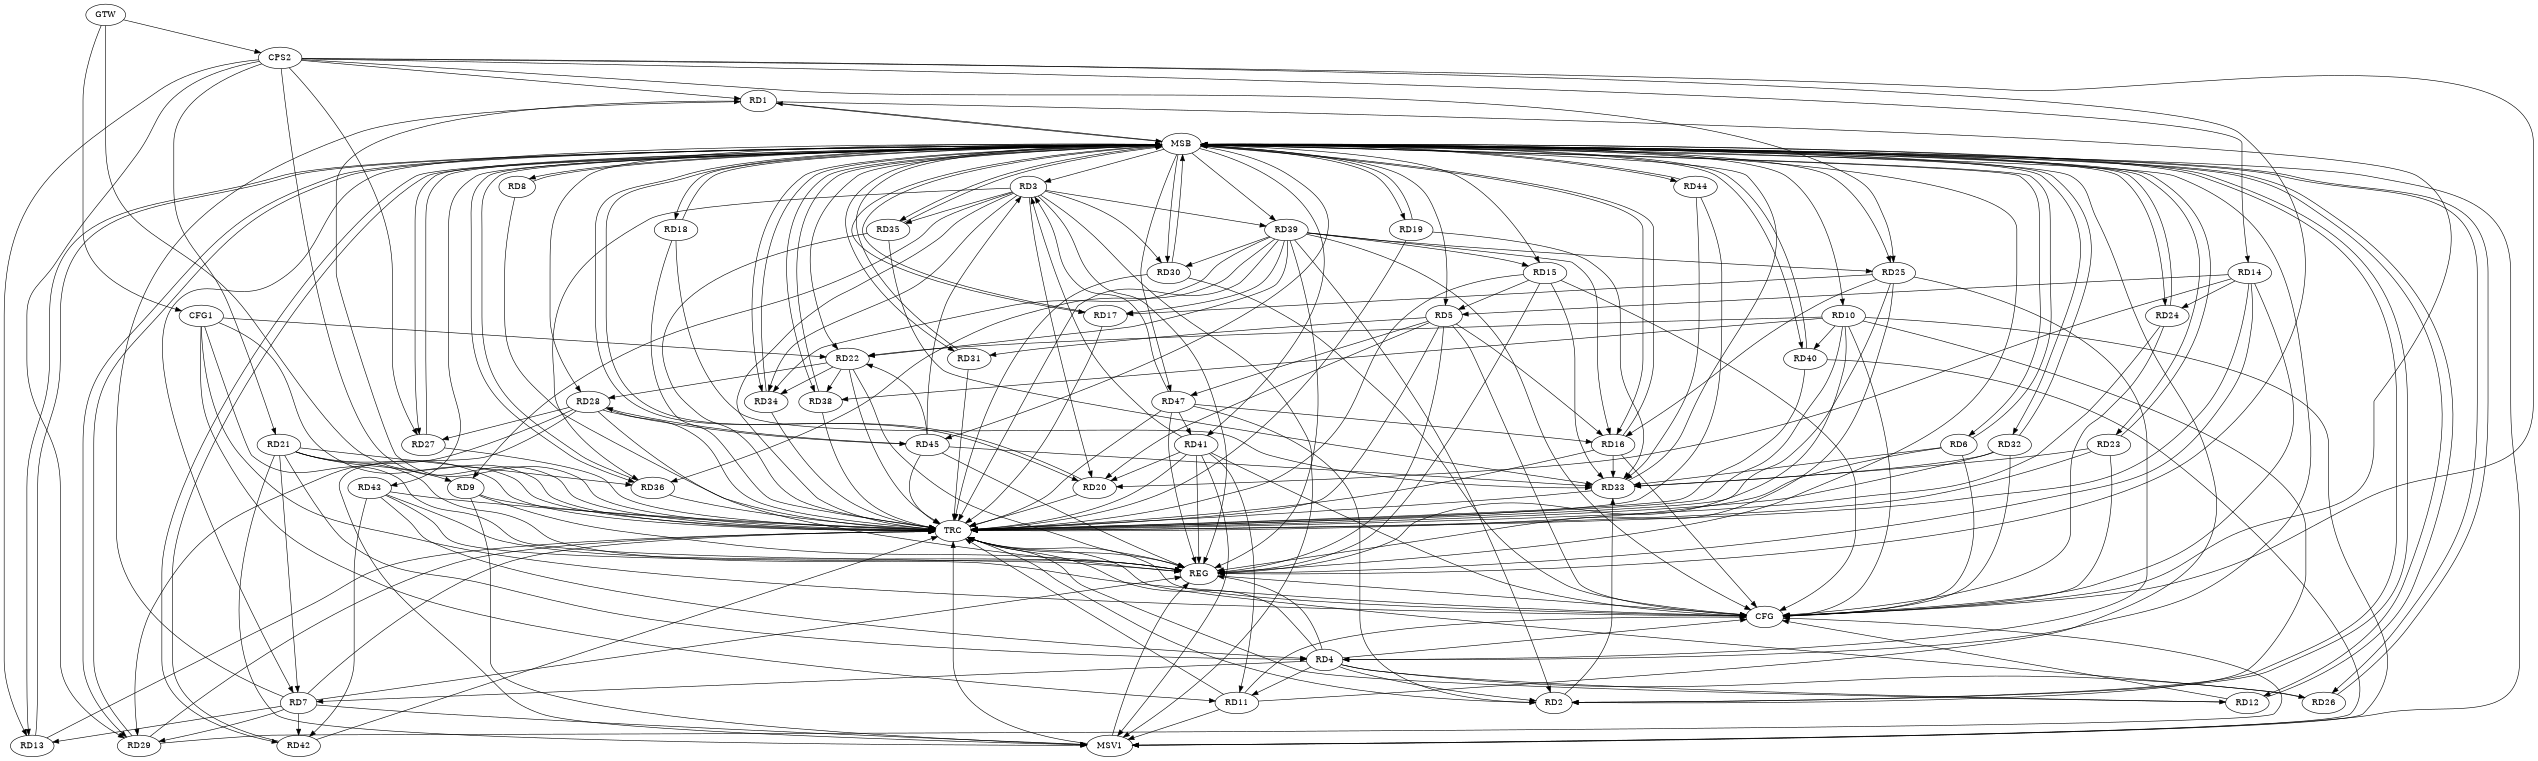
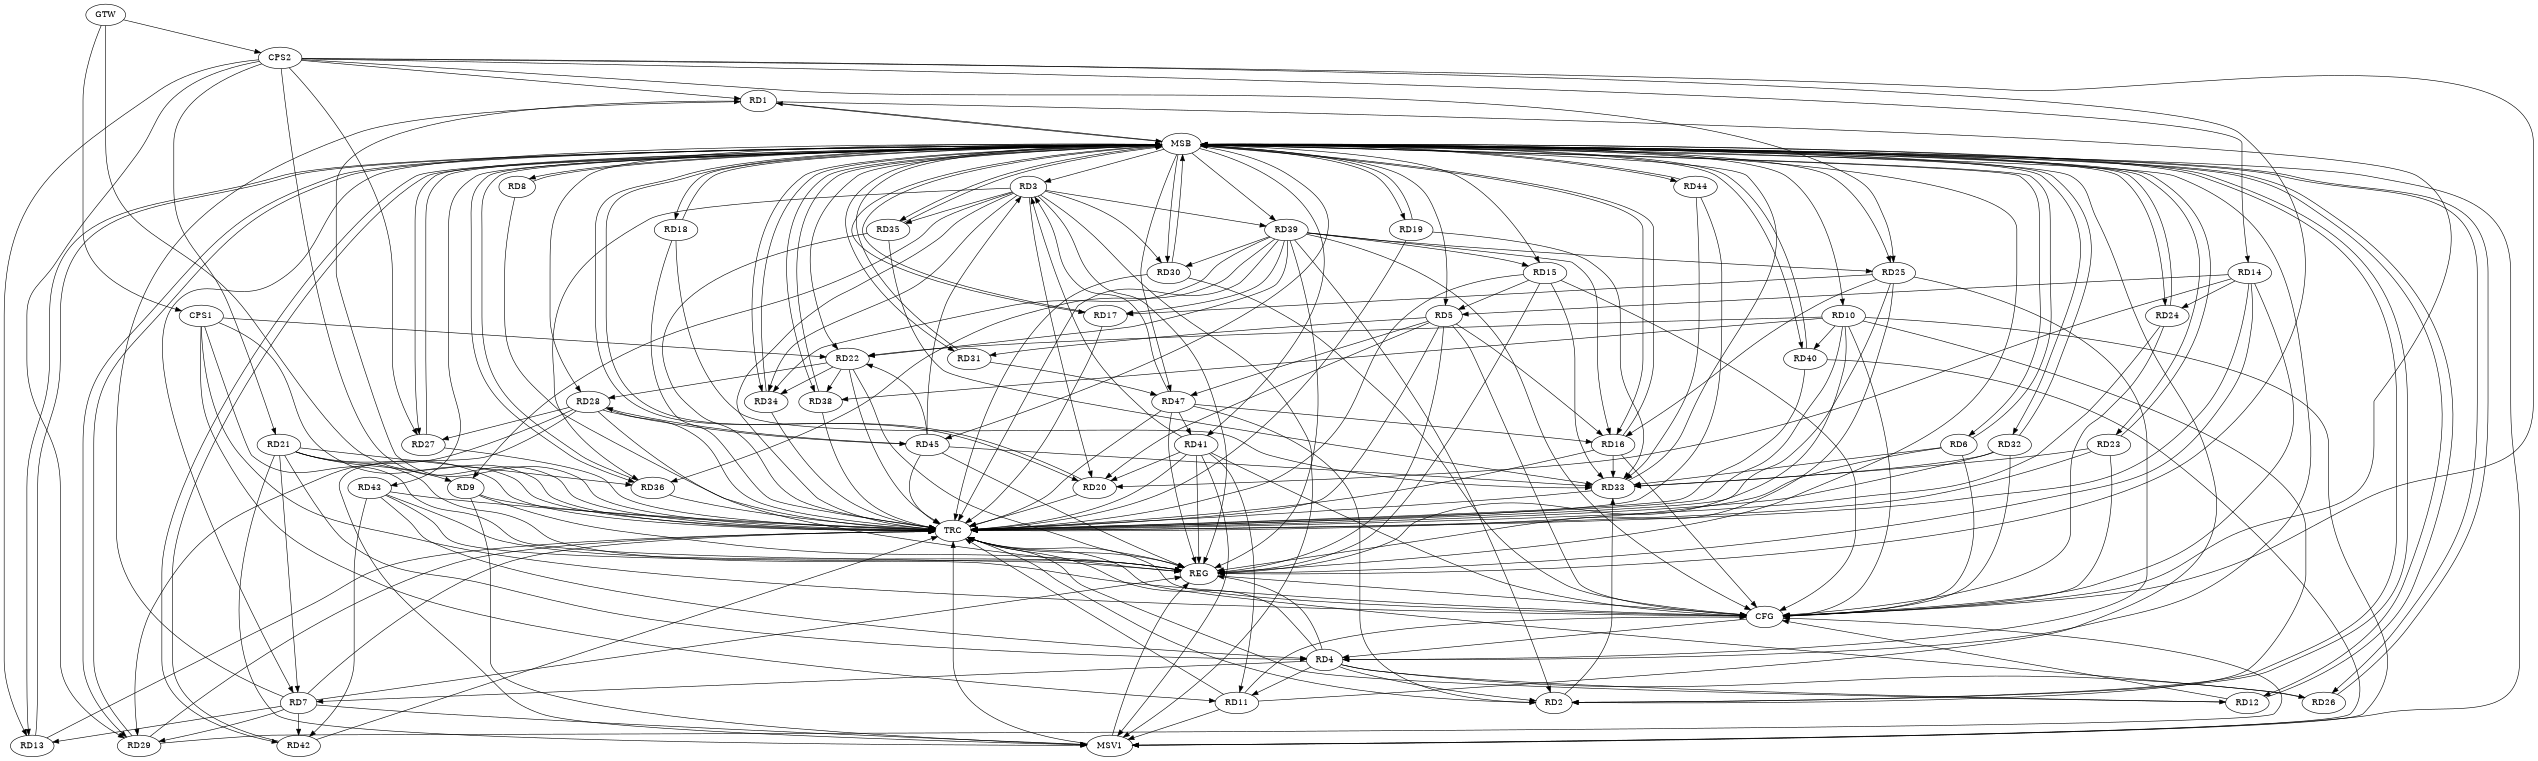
node "CFG1": label "CFG1" -> "CPS1"
edge "RD31" -> "TRC": now "RD31" -> "RD47"
edge "RD4" -> "CFG": reversed
